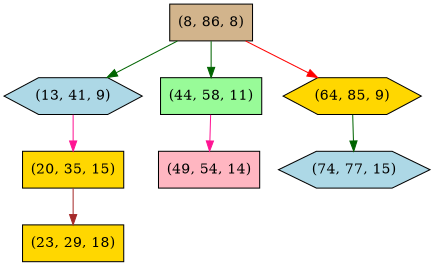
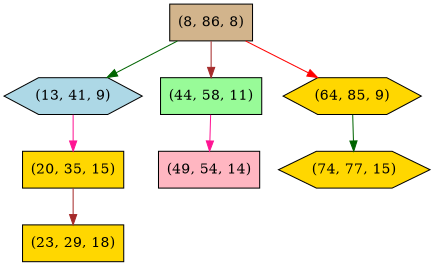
edge "(8, 86, 8)" -> "(44, 58, 11)": color darkgreen -> brown
node "(74, 77, 15)": fillcolor lightblue -> gold
